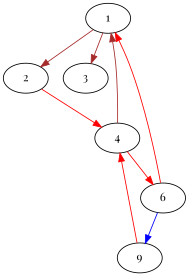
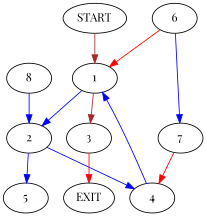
node "START": added
edge "1" -> "2": color brown -> blue
node "8": added
edge "4" -> "1": color brown -> blue
edge "2" -> "4": color red -> blue
edge "4" -> "6": removed
node "5": added
node "EXIT": added
node "9": label "9" -> "7"
